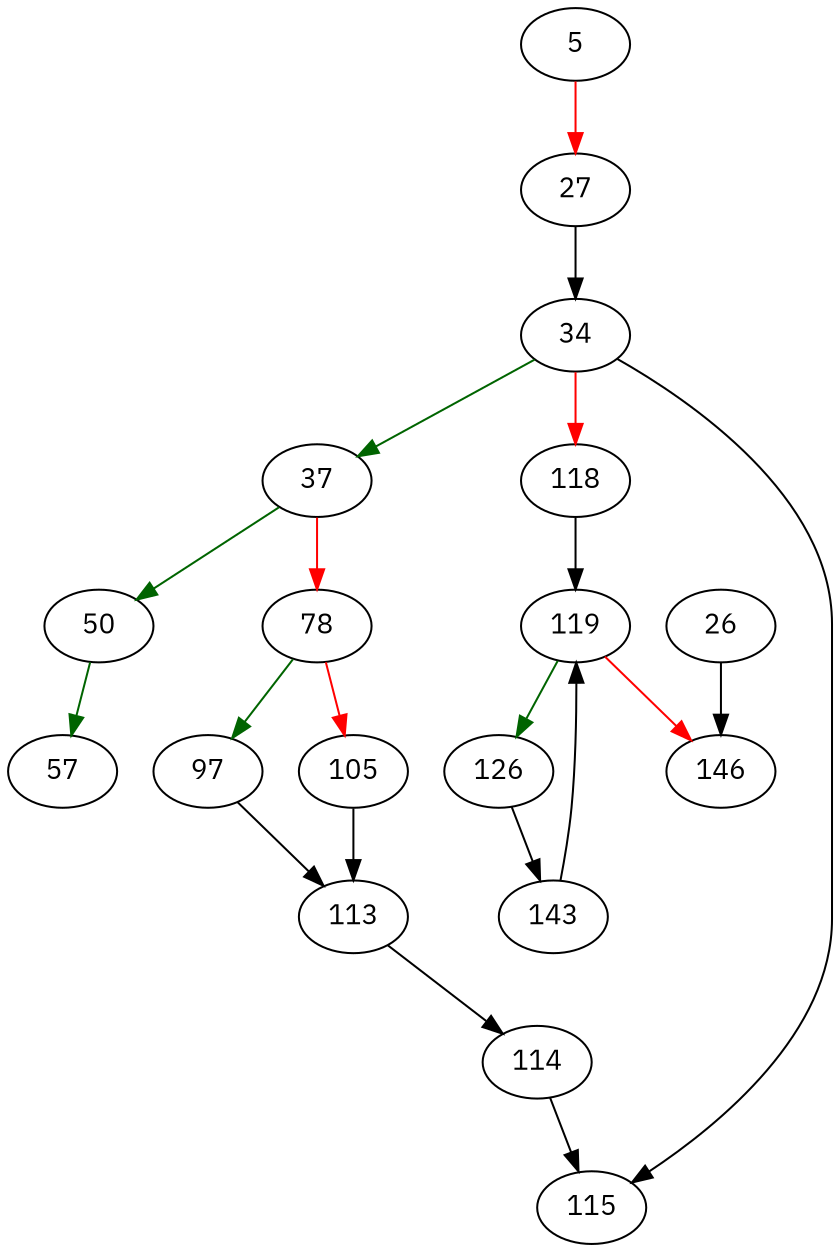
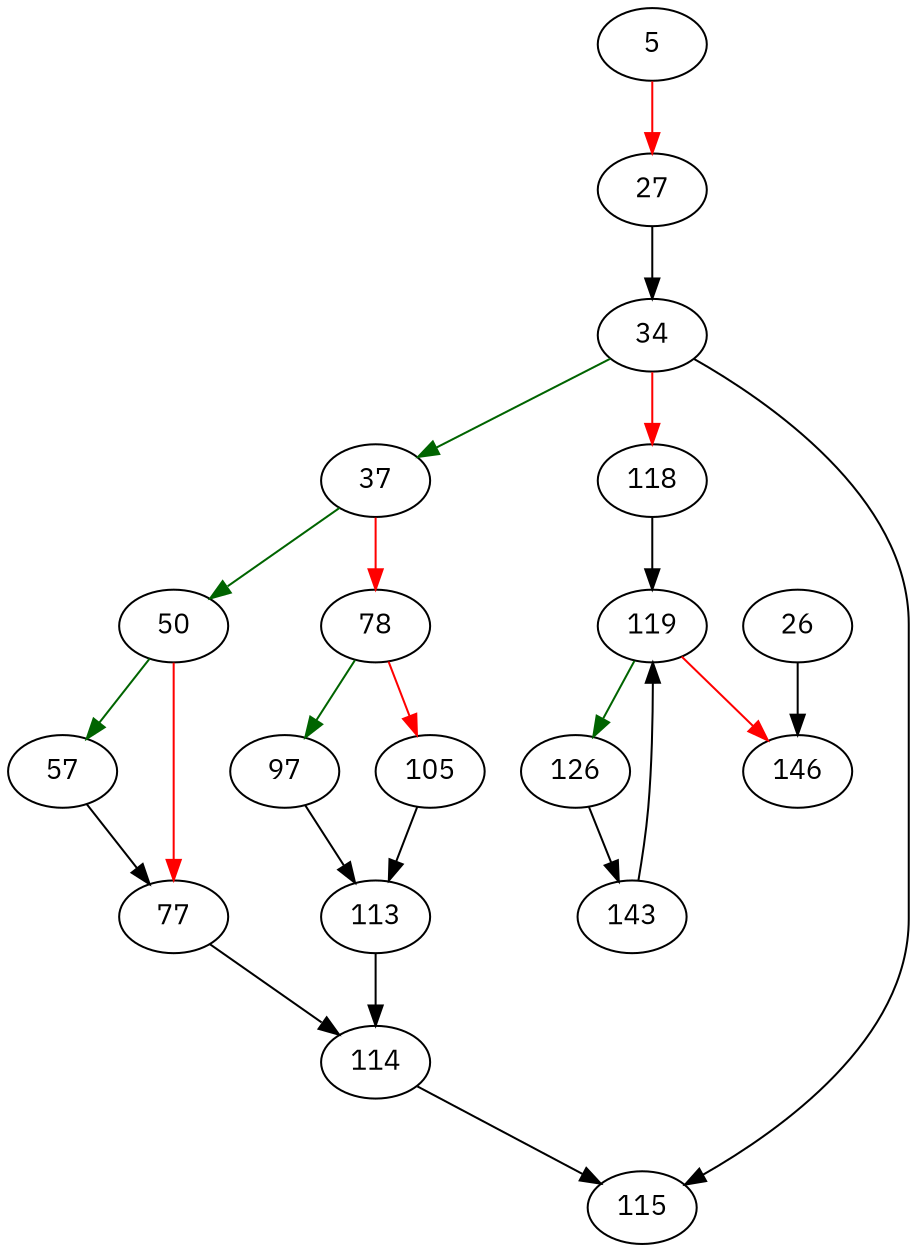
node "77": added
